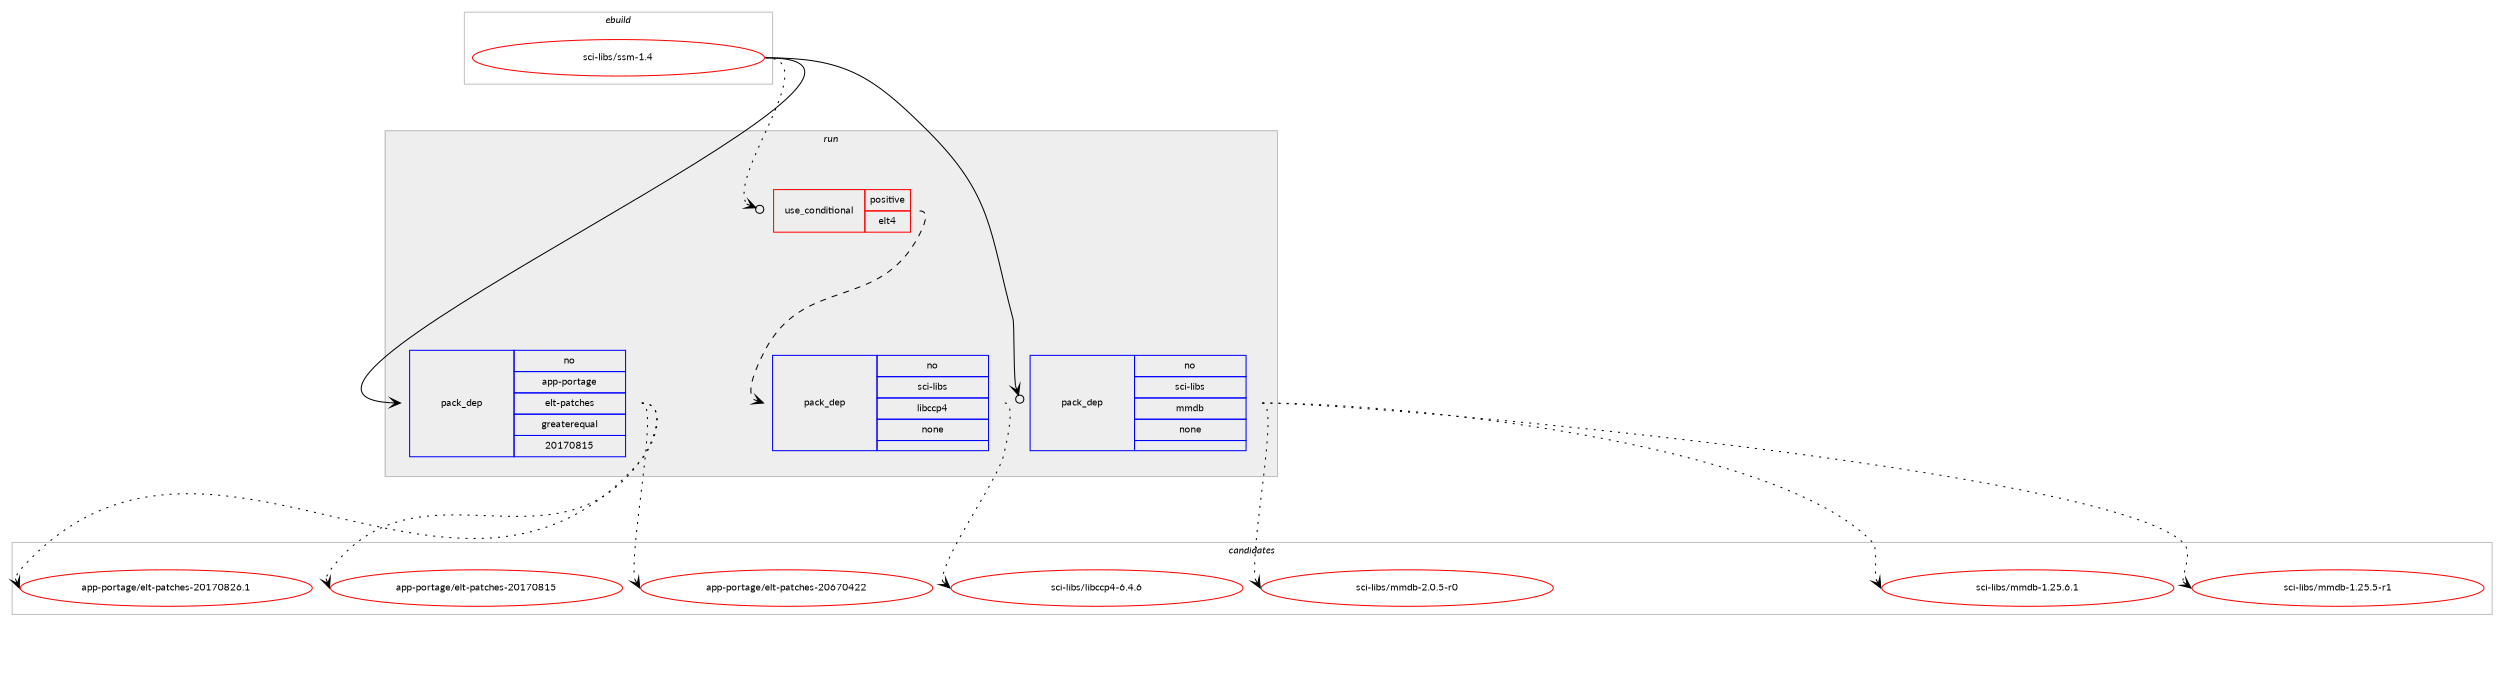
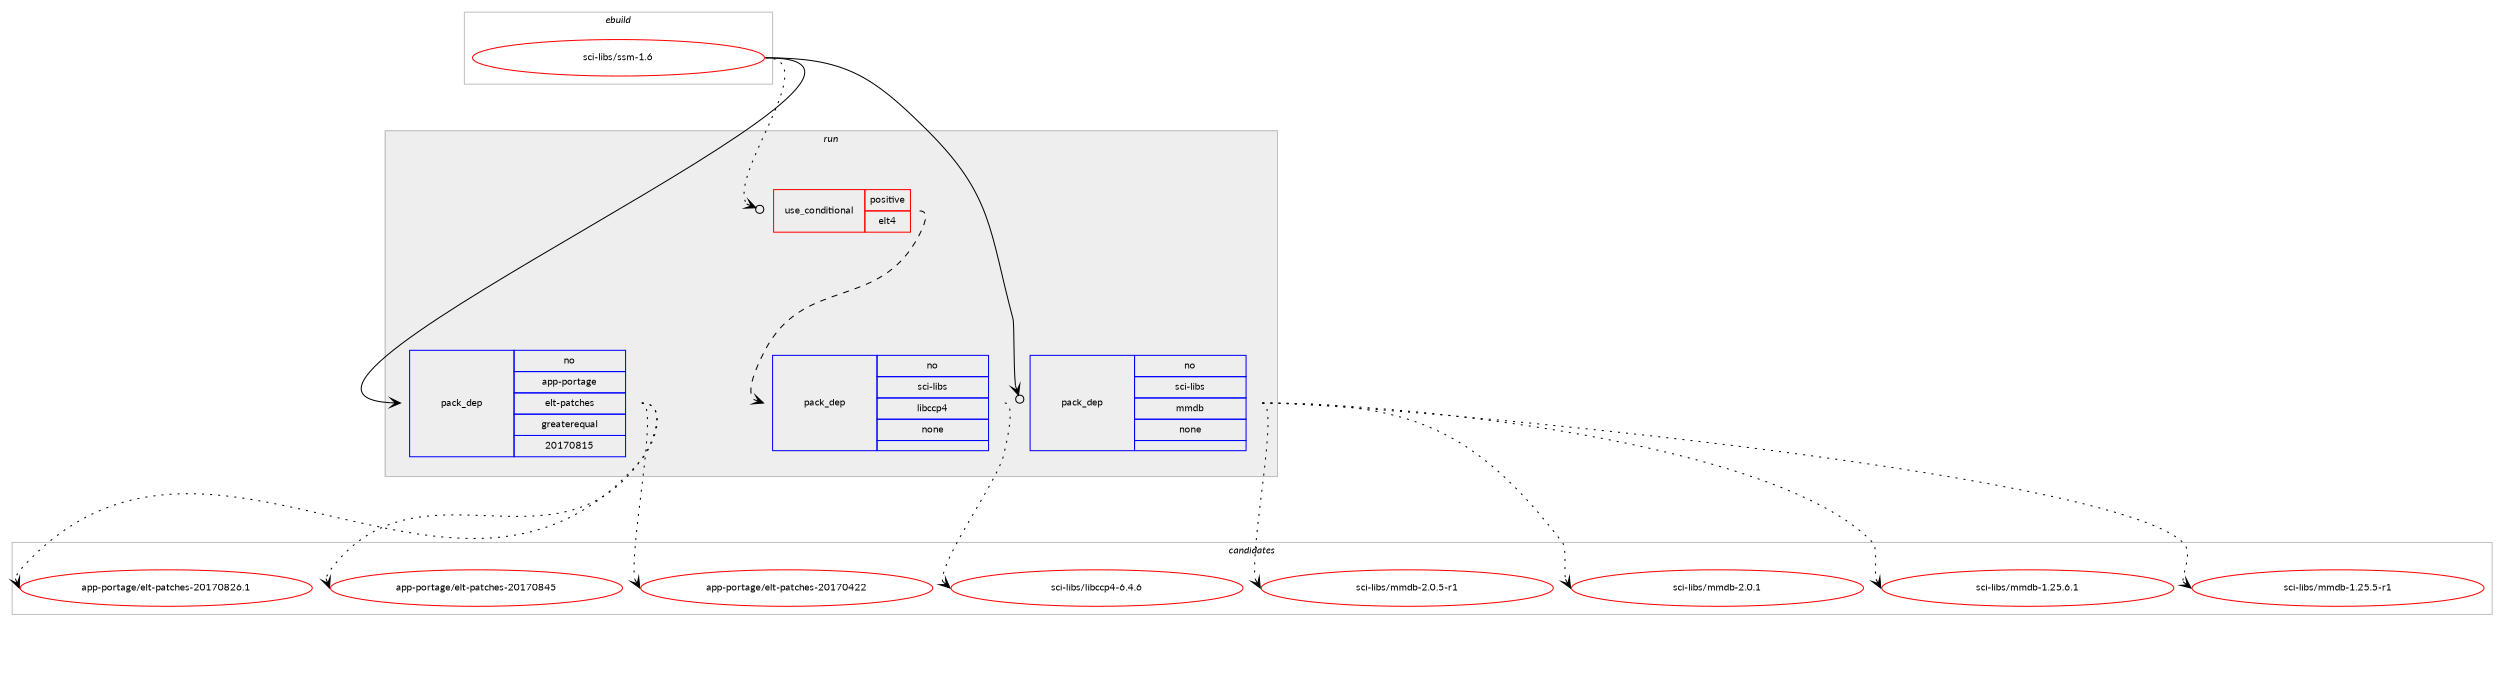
node "sci-libs/ssm-1.4": label "sci-libs/ssm-1.4" -> "sci-libs/ssm-1.6"
node "app-portage/elt-patches-20170815": label "app-portage/elt-patches-20170815" -> "app-portage/elt-patches-20170845"
node "app-portage/elt-patches-20670422": label "app-portage/elt-patches-20670422" -> "app-portage/elt-patches-20170422"
node "sci-libs/mmdb-2.0.5-r0": label "sci-libs/mmdb-2.0.5-r0" -> "sci-libs/mmdb-2.0.5-r1"
node "sci-libs/mmdb-2.0.1": added
